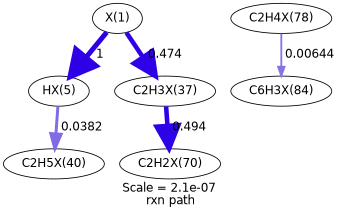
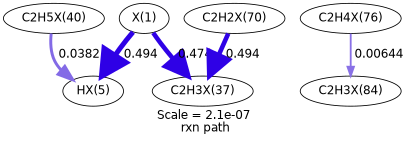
node "C2H4X(78)": label "C2H4X(78)" -> "C2H4X(76)"
edge "X(1)" -> "HX(5)": label " 1" -> " 0.494"
node "C6H3X(84)": label "C6H3X(84)" -> "C2H3X(84)"
edge "C2H3X(37)" -> "C2H2X(70)": reversed
edge "HX(5)" -> "C2H5X(40)": reversed
